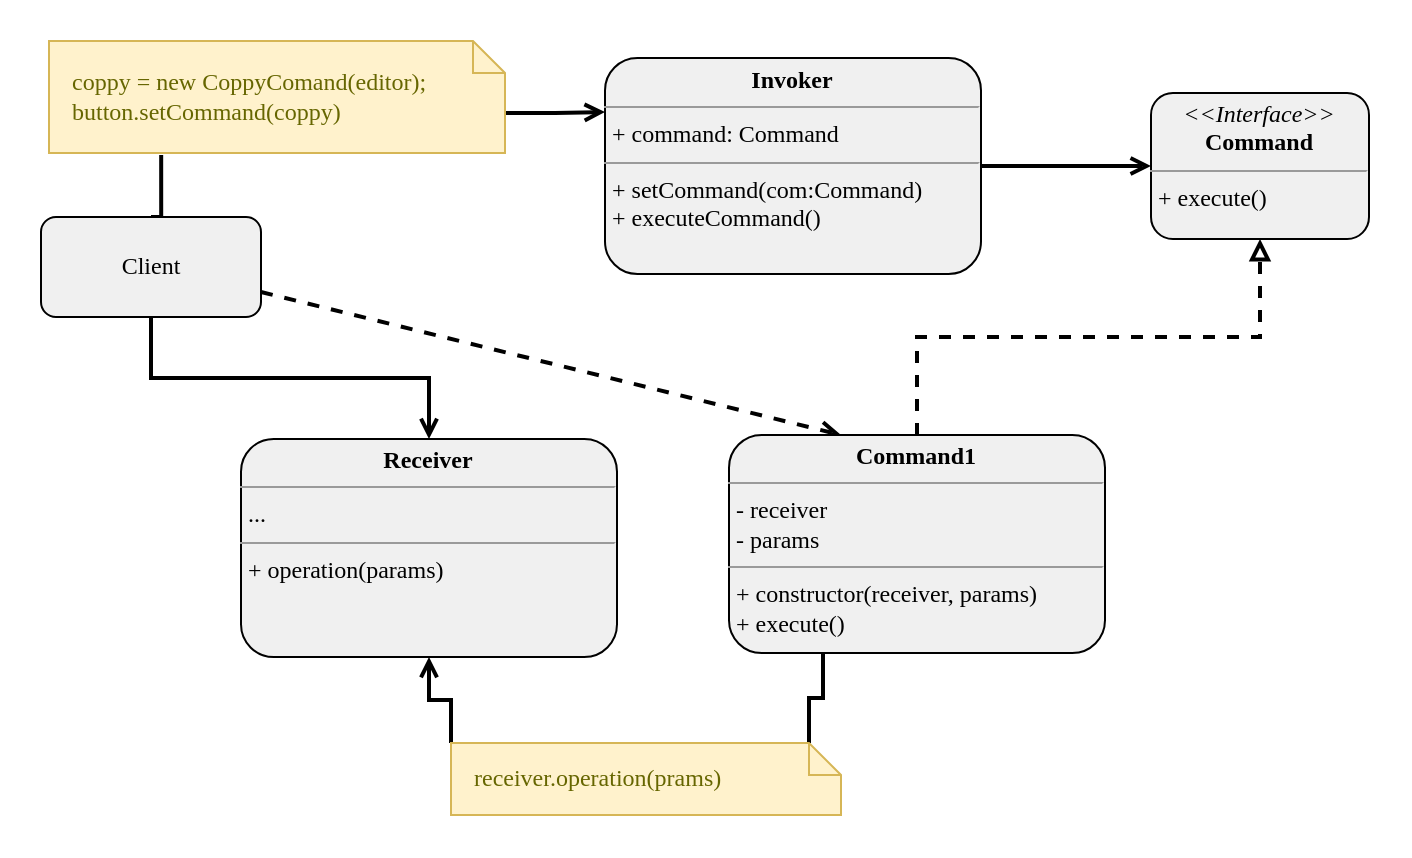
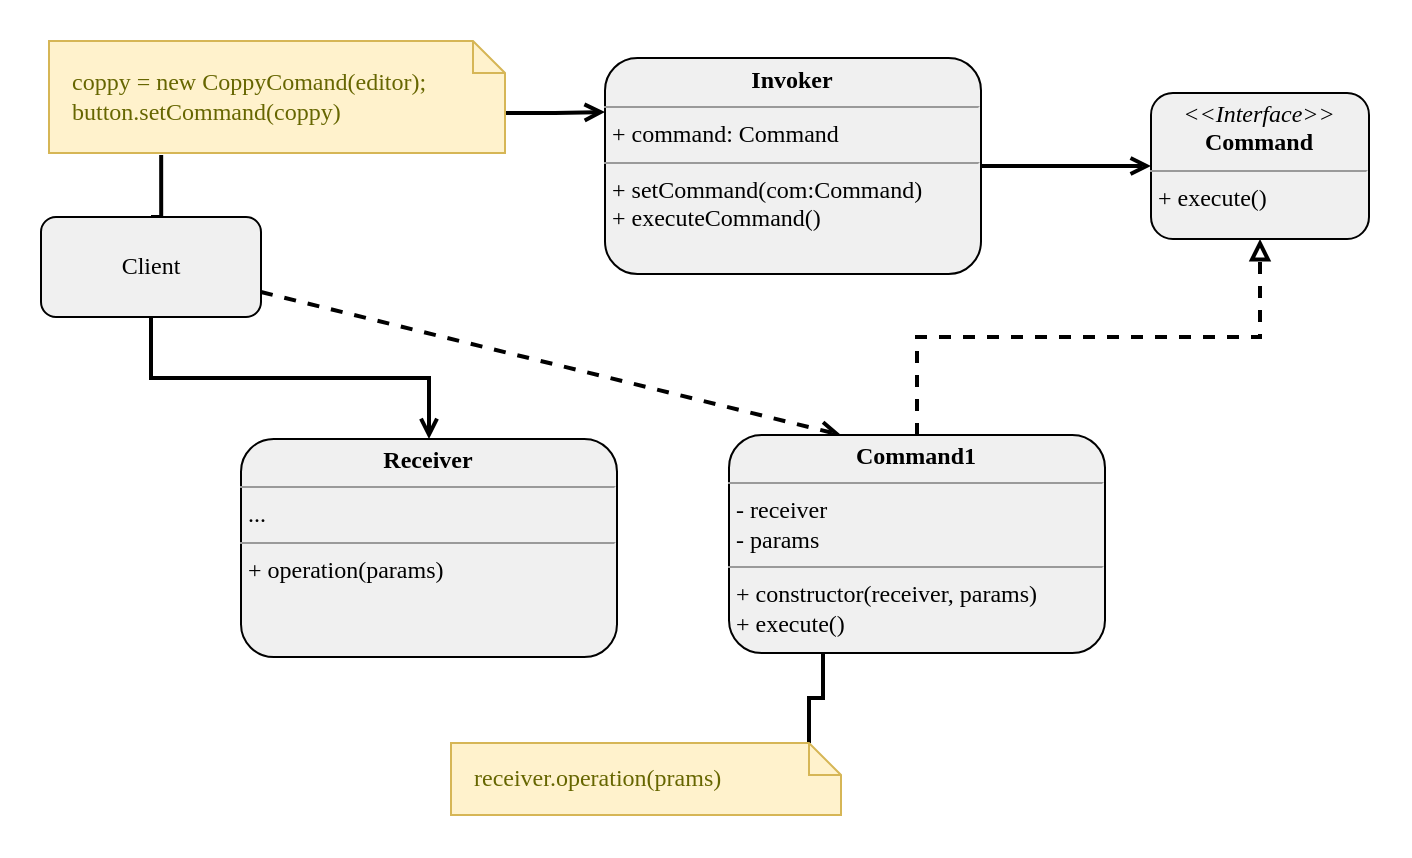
edge "receiver.operation(prams)" -> "Receiver ... + operation(params)": removed
